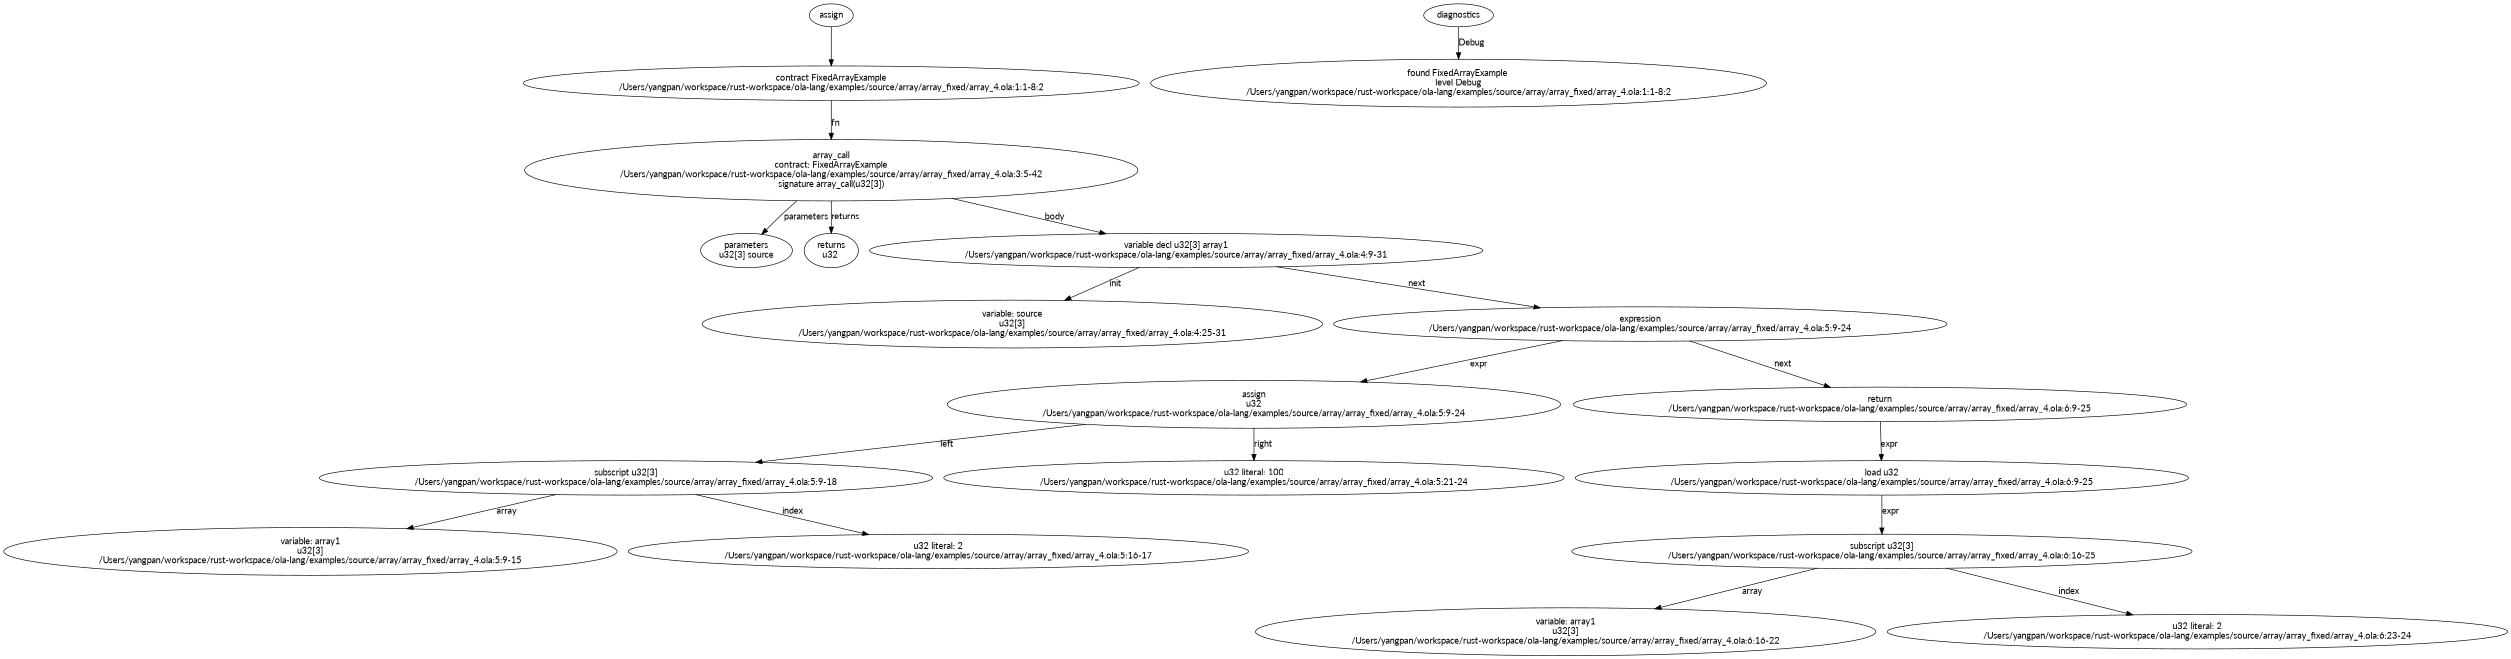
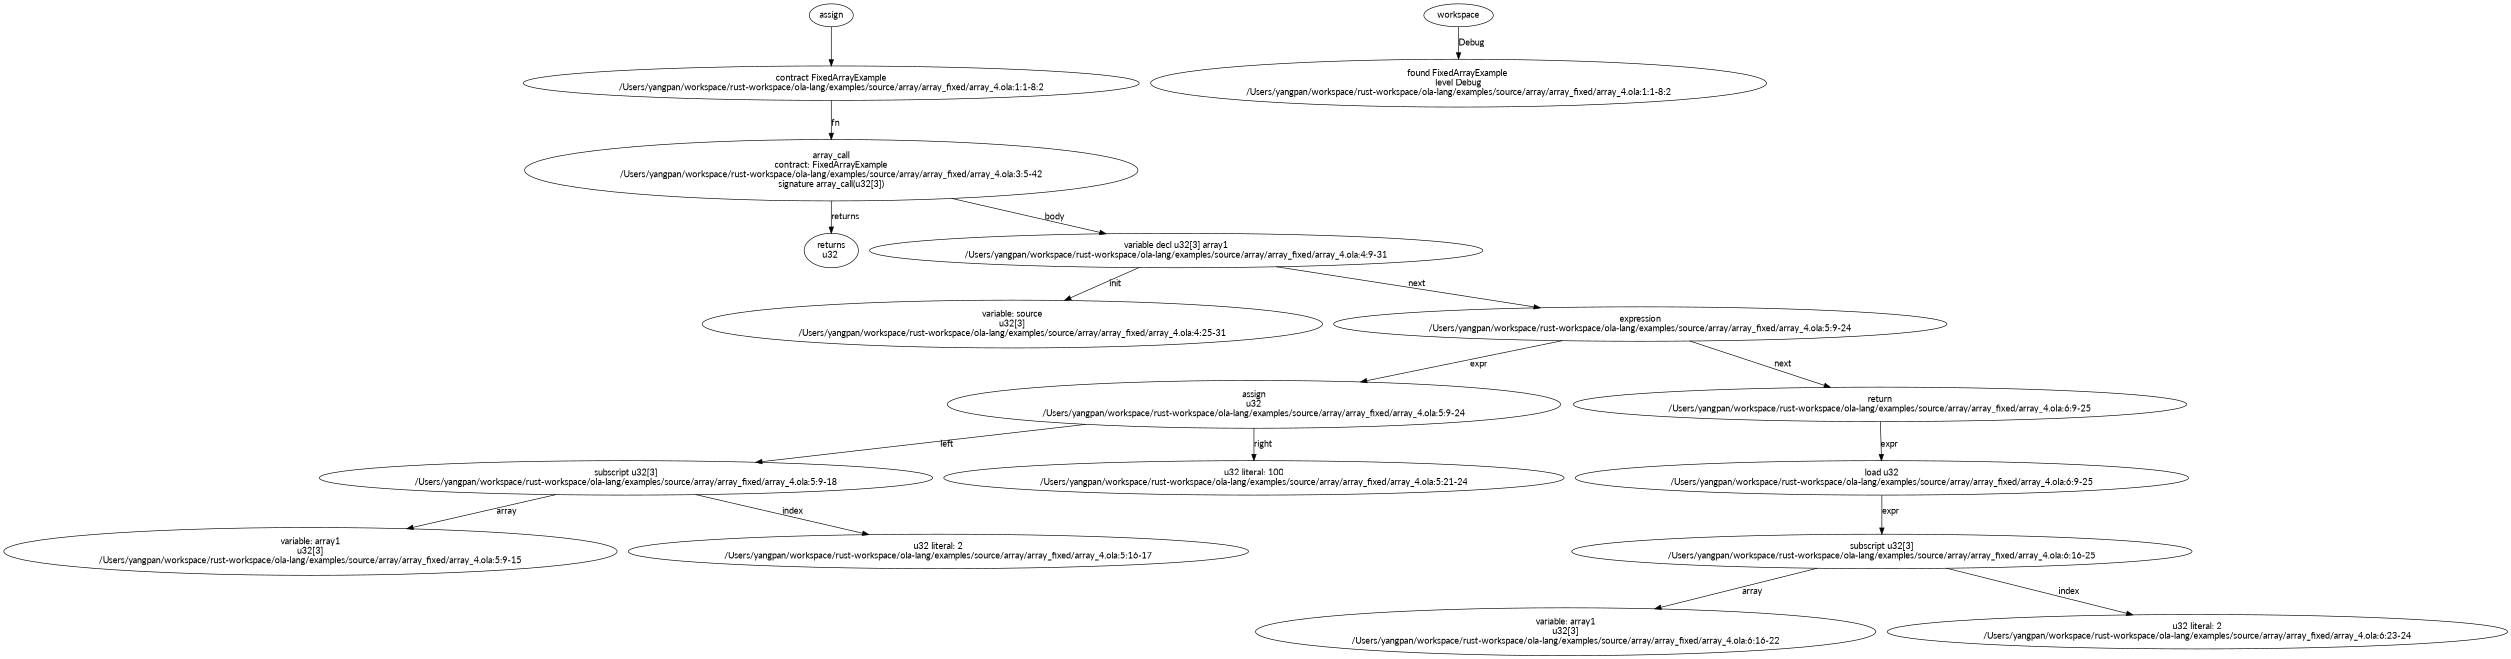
node "diagnostics": label "diagnostics" -> "workspace"
node "parameters u32[3] source": removed
